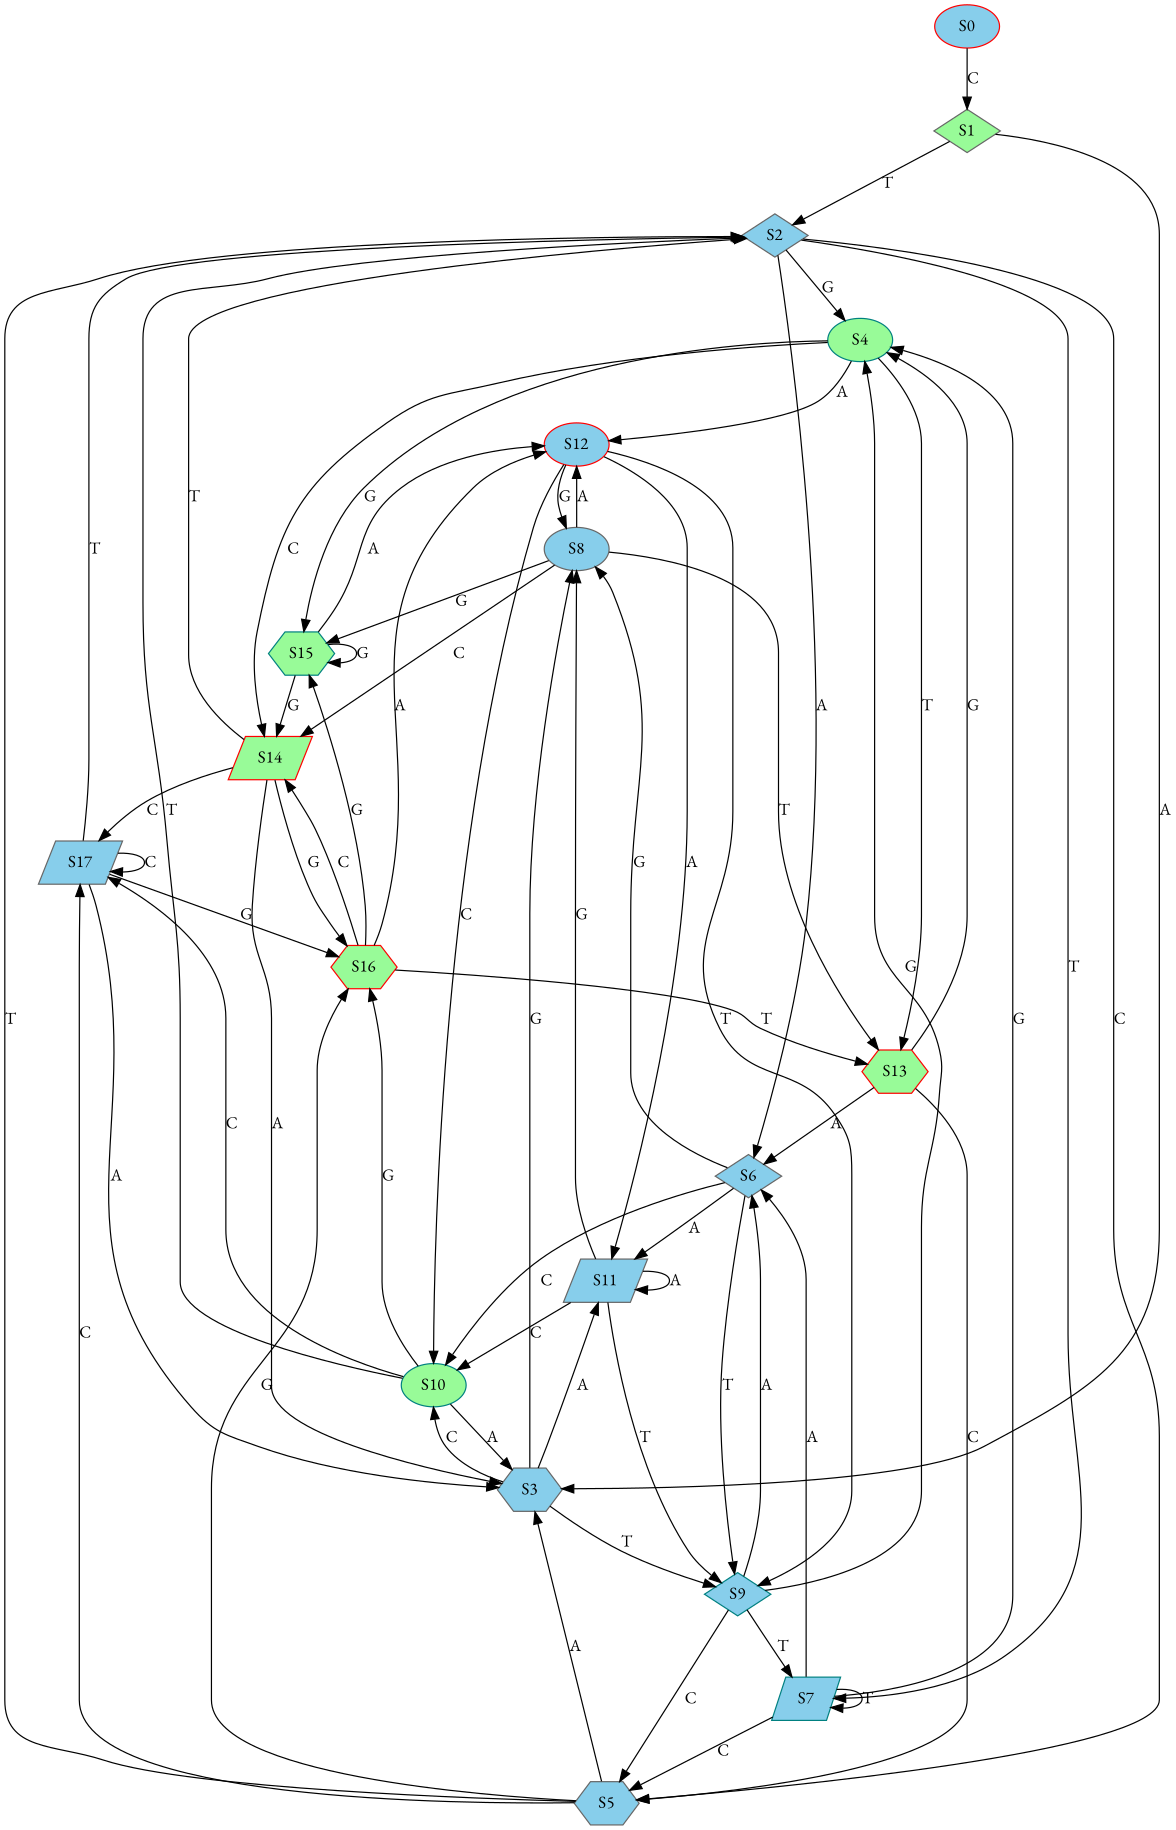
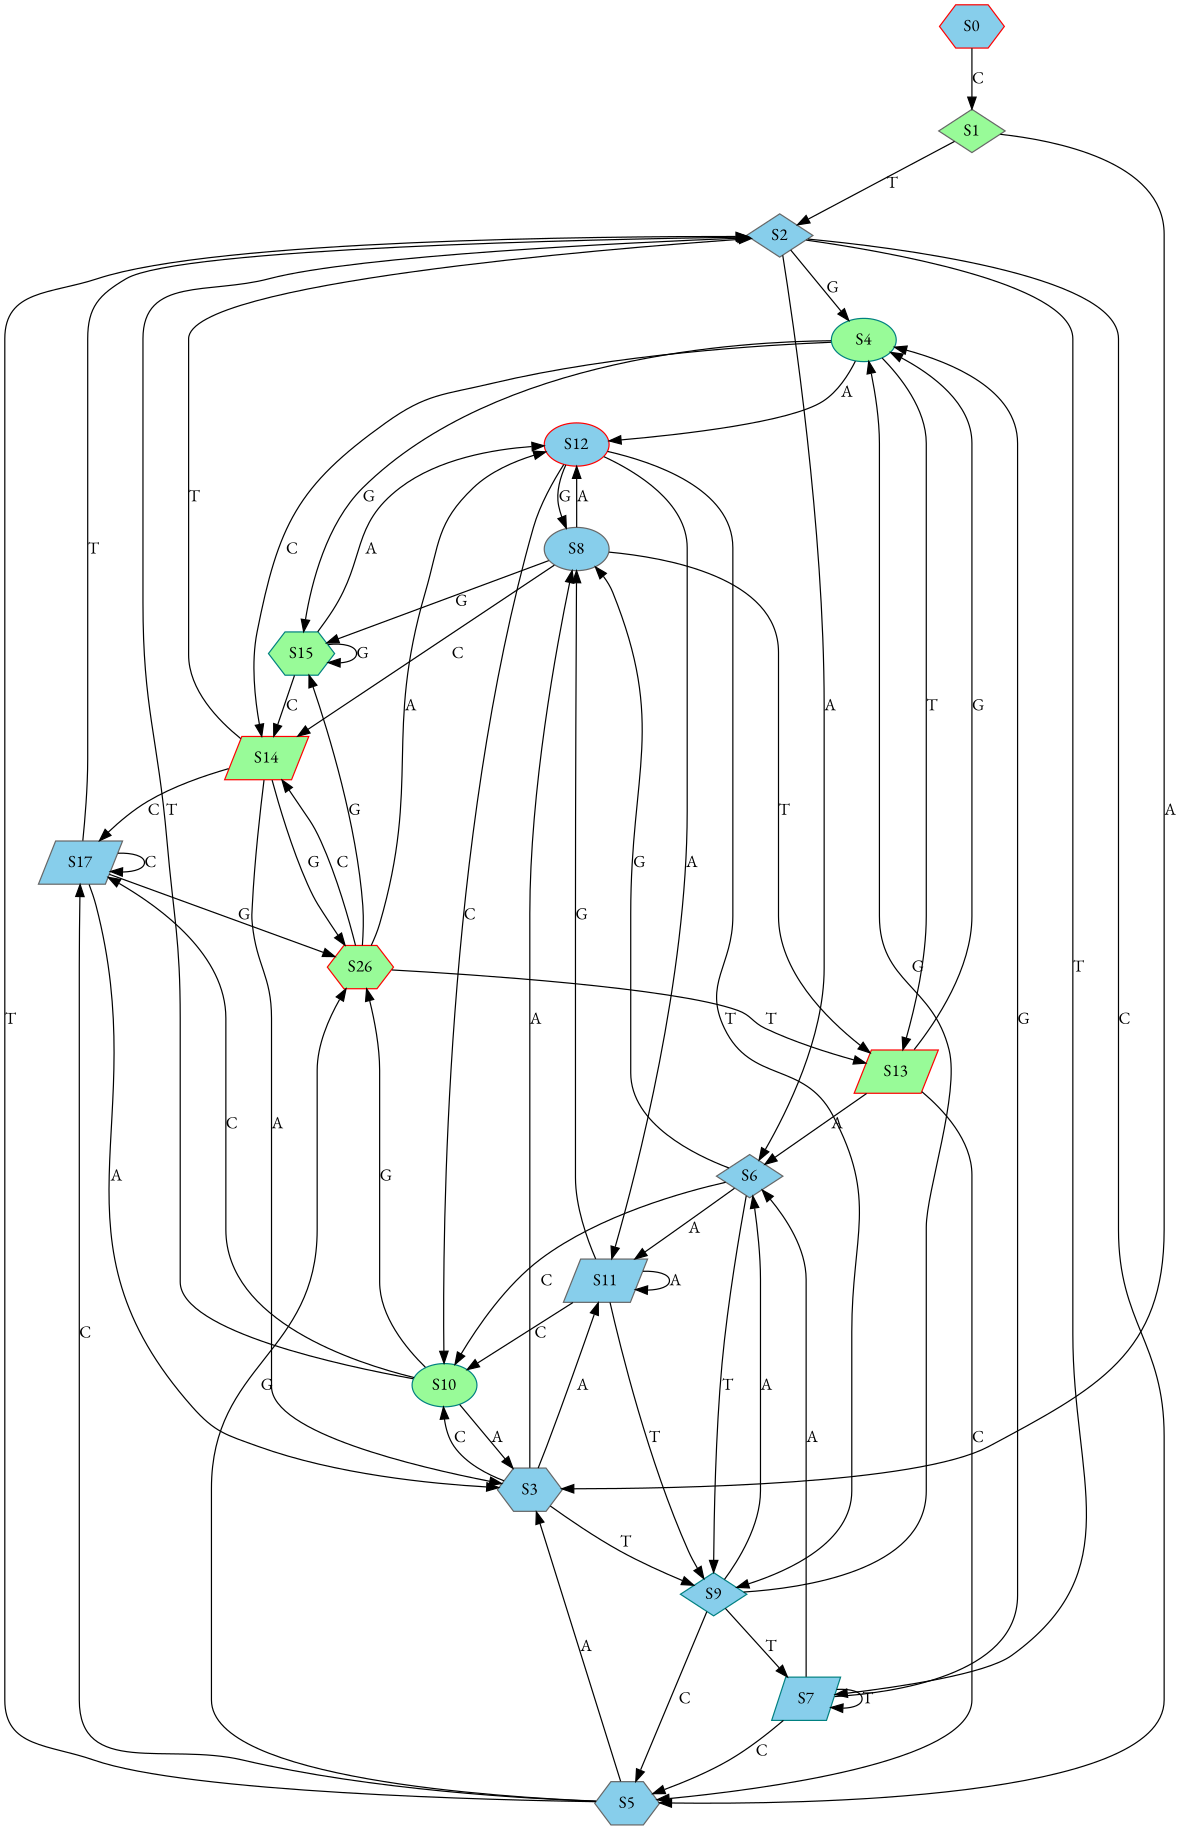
node "S0": shape ellipse -> hexagon
edge "S15" -> "S14": label "G" -> "C"
node "S16": label "S16" -> "S26"
edge "S3" -> "S8": label "G" -> "A"
node "S13": shape hexagon -> parallelogram
